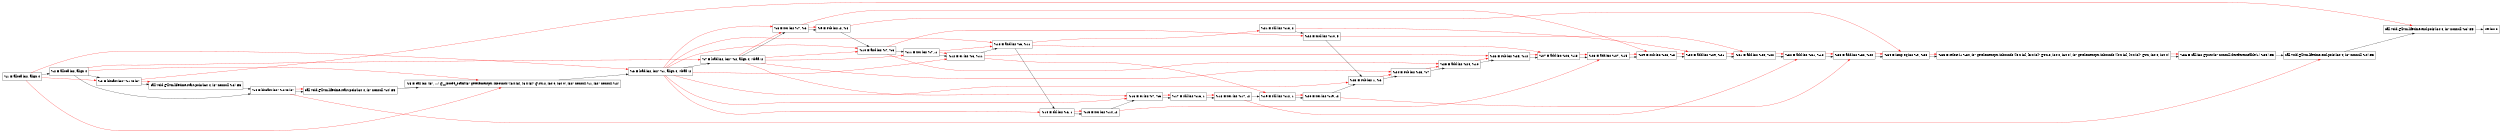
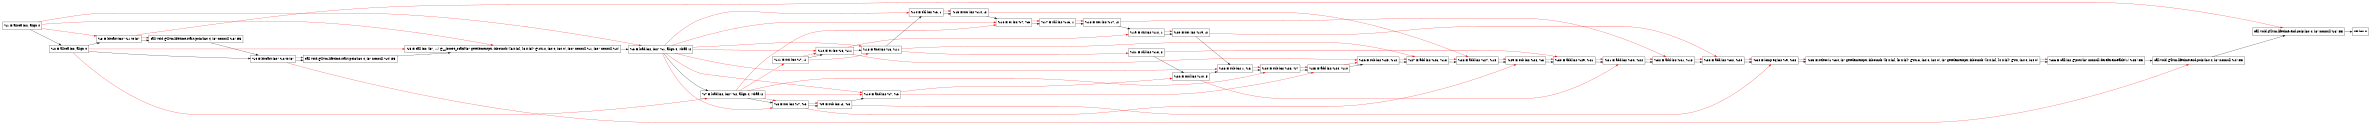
edge "%10 = and i32 %7, %6" -> "%11 = xor i32 %7, -1": removed
